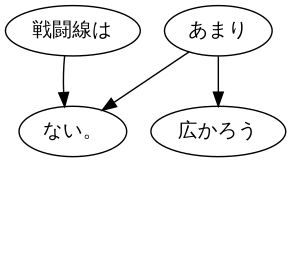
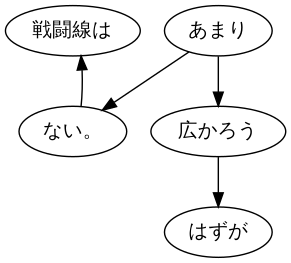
edge "戦闘線は" -> "ない。": reversed
node "はずが": added
